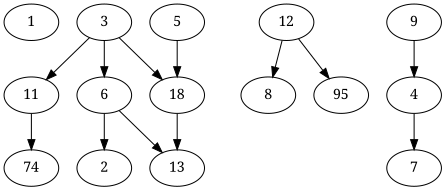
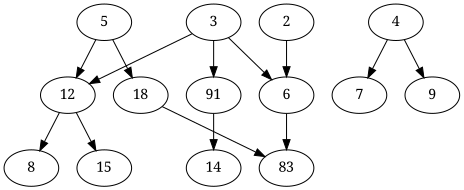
node "1": removed
edge "5" -> "12": added
edge "9" -> "4": reversed
edge "3" -> "18": now "3" -> "12"
node "11": label "11" -> "91"
node "95": label "95" -> "15"
edge "6" -> "2": reversed
node "74": label "74" -> "14"
node "13": label "13" -> "83"
